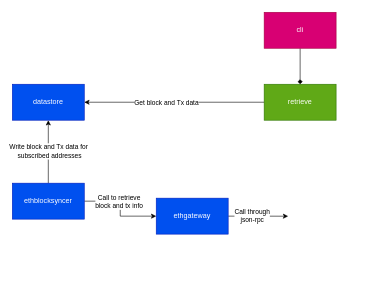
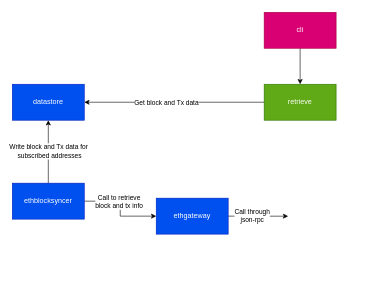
edge "cli" -> "retrieve": arrowhead diamond -> classic
